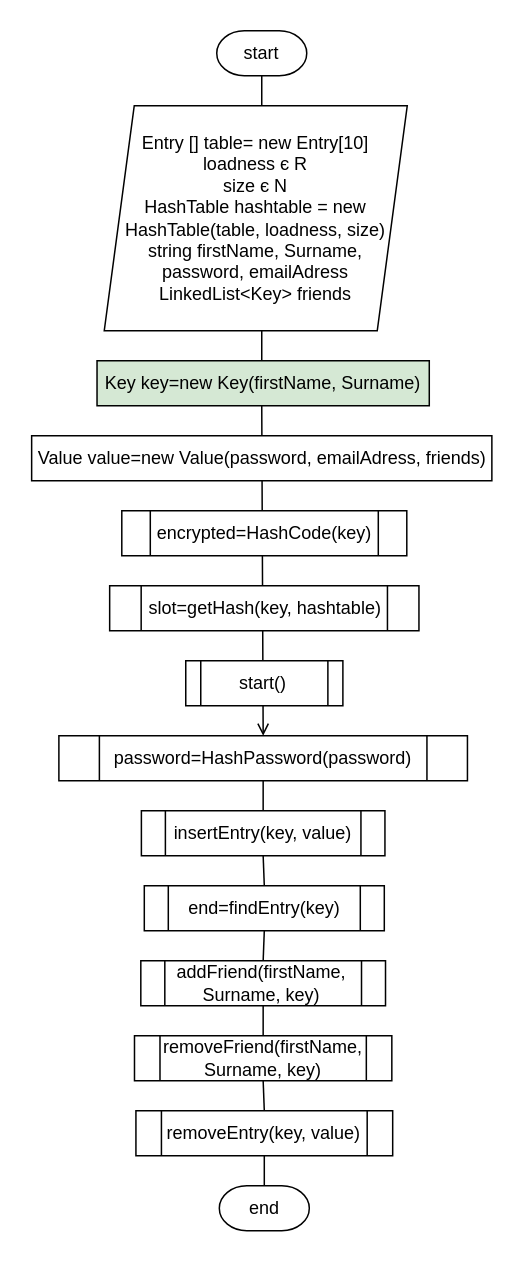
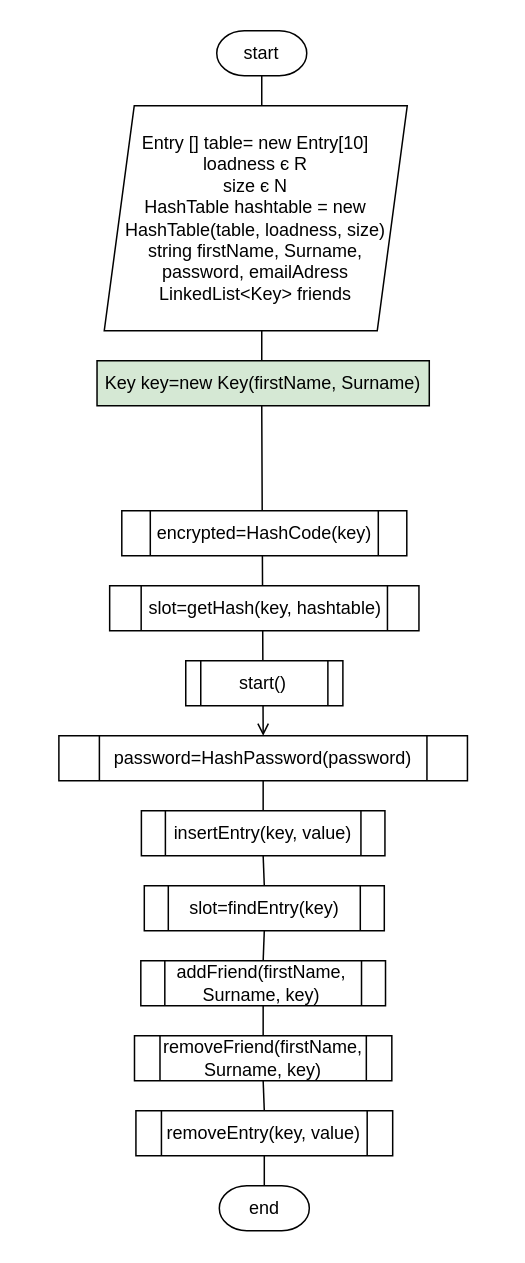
node "Value value=new Value(password, emailAdress, friends)": removed
node "end=findEntry(key)": label "end=findEntry(key)" -> "slot=findEntry(key)"
